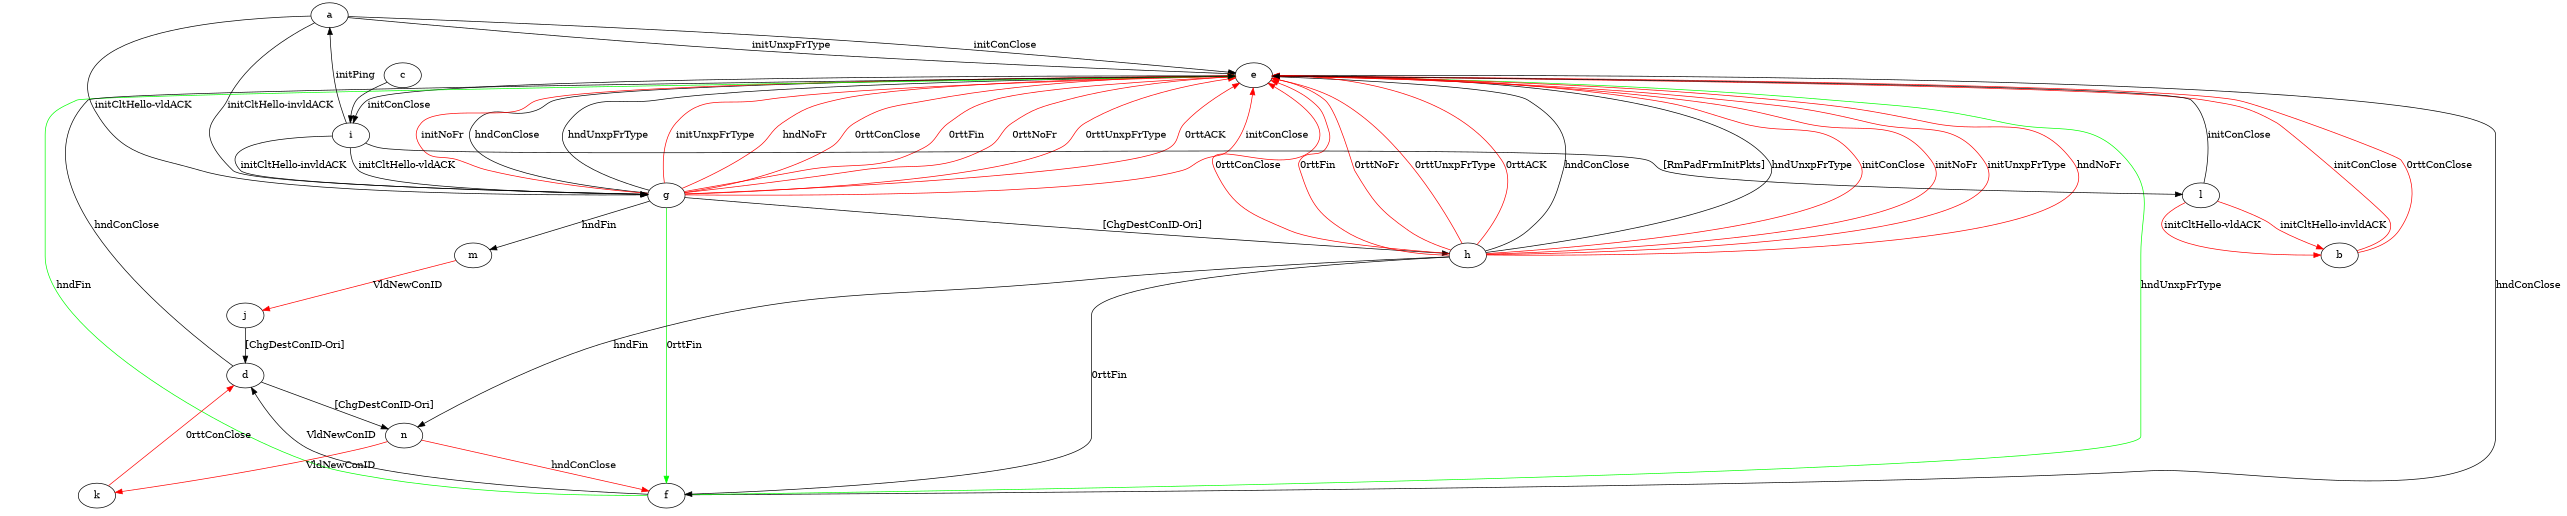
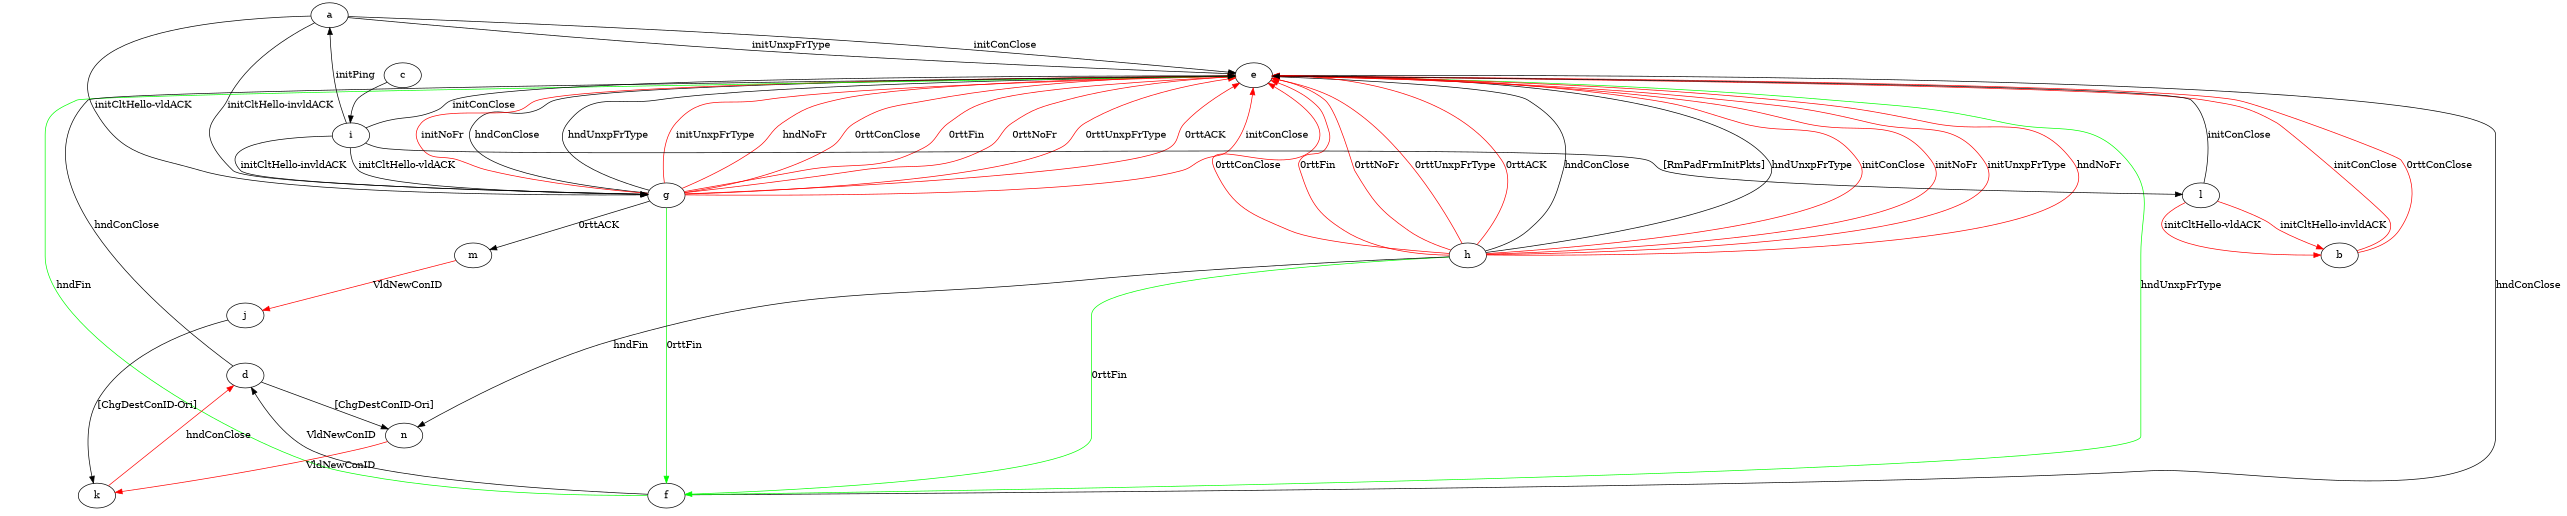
edge "e" -> "i": reversed
edge "g" -> "m": label "hndFin " -> "0rttACK "
edge "g" -> "h": removed, label "[ChgDestConID-Ori]"
edge "j" -> "d": now "j" -> "k"
edge "h" -> "f": color black -> green
edge "k" -> "d": label "0rttConClose " -> "hndConClose "
edge "n" -> "f": removed, label "hndConClose"
